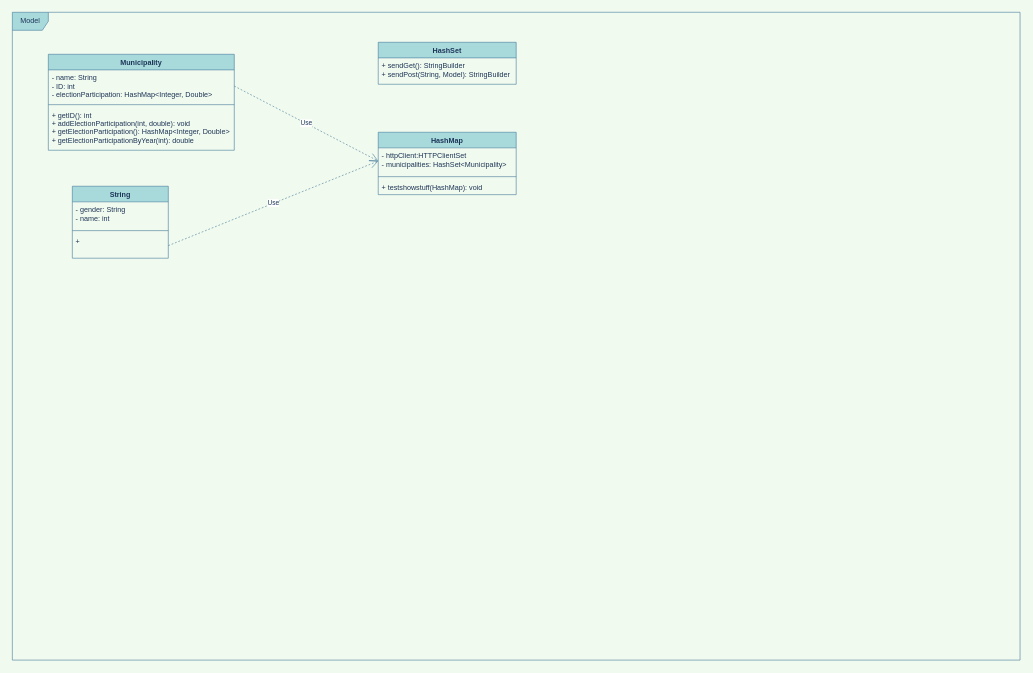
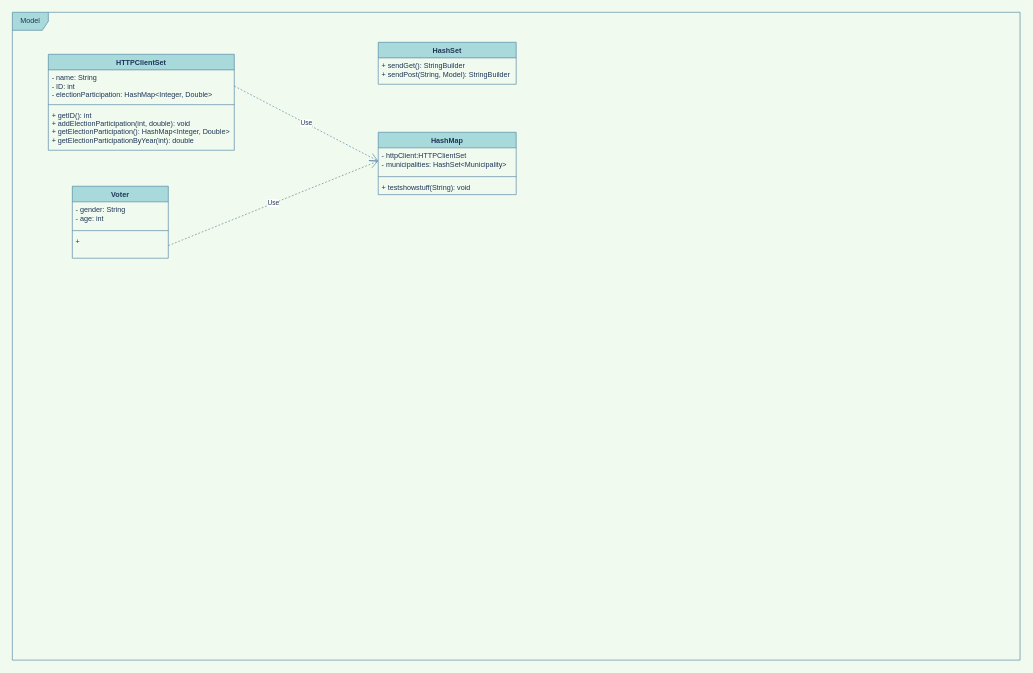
node "Municipality": label "Municipality" -> "HTTPClientSet"
node "+ testshowstuff(HashMap): void": label "+ testshowstuff(HashMap): void" -> "+ testshowstuff(String): void"
node "String": label "String" -> "Voter"
node "- gender: String - name: int": label "- gender: String - name: int" -> "- gender: String - age: int"
